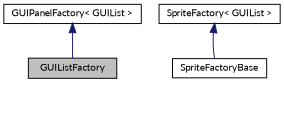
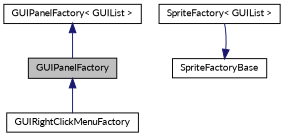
edge "SpriteFactoryBase" -> "SpriteFactory< GUIList >": reversed
node "GUIListFactory": label "GUIListFactory" -> "GUIPanelFactory"
node "GUIRightClickMenuFactory": added
